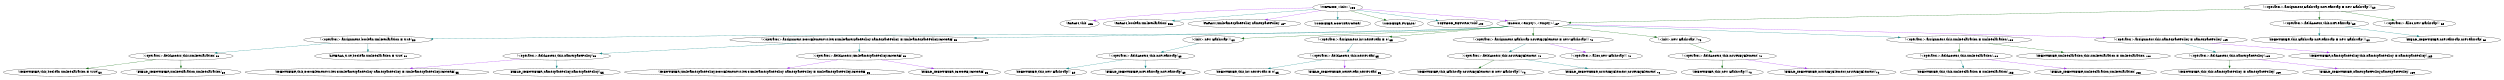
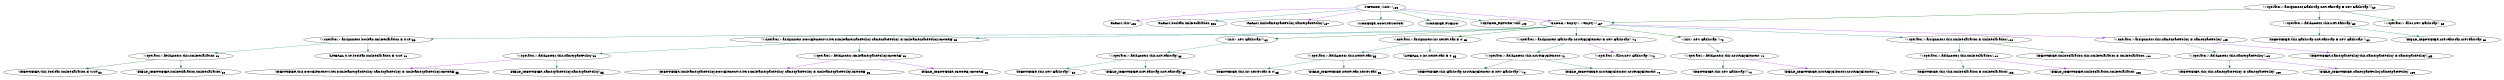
node "(LITERAL,0,int nextPrefix = 0)": added
